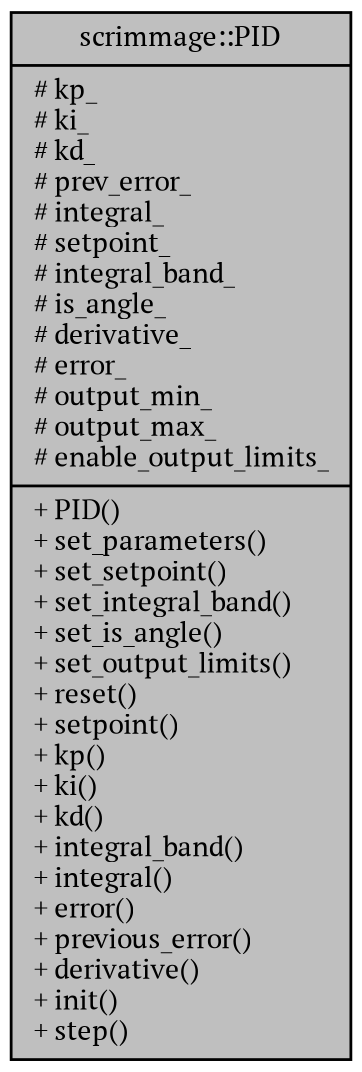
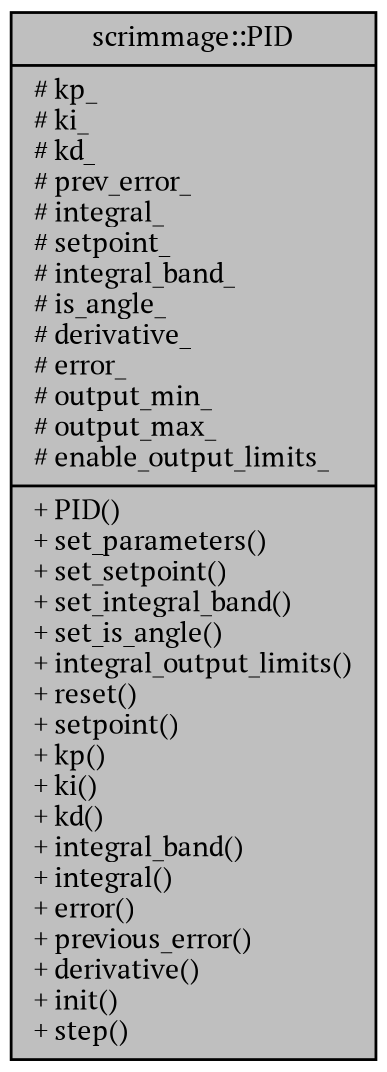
node "scrimmage::PID": text "+ set_output_limits()" -> "+ integral_output_limits()"
